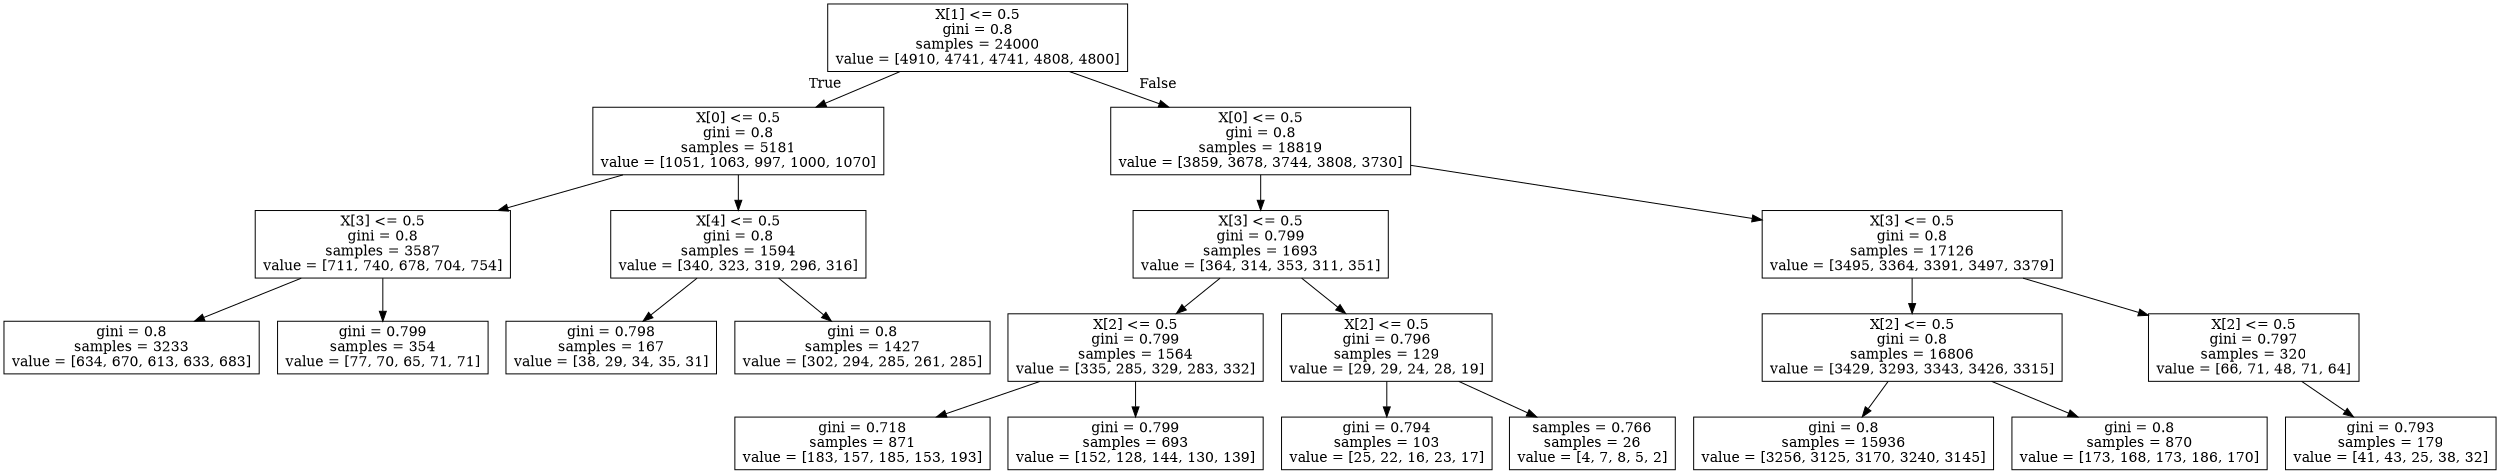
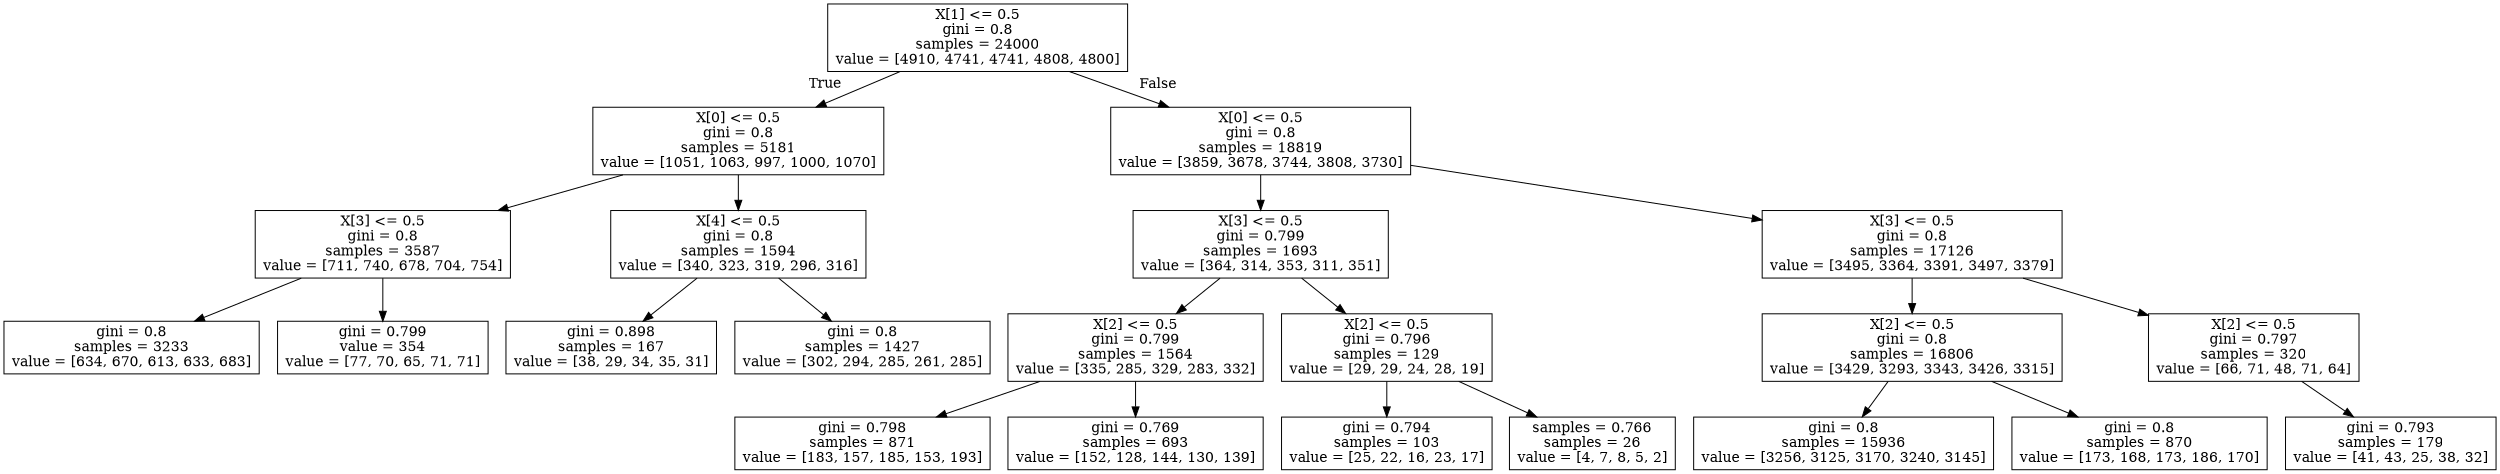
node "gini = 0.799 samples = 354 value = [77, 70, 65, 71, 71]": label "gini = 0.799 samples = 354 value = [77, 70, 65, 71, 71]" -> "gini = 0.799 value = 354 value = [77, 70, 65, 71, 71]"
node "gini = 0.798 samples = 167 value = [38, 29, 34, 35, 31]": label "gini = 0.798 samples = 167 value = [38, 29, 34, 35, 31]" -> "gini = 0.898 samples = 167 value = [38, 29, 34, 35, 31]"
node "gini = 0.718 samples = 871 value = [183, 157, 185, 153, 193]": label "gini = 0.718 samples = 871 value = [183, 157, 185, 153, 193]" -> "gini = 0.798 samples = 871 value = [183, 157, 185, 153, 193]"
node "gini = 0.799 samples = 693 value = [152, 128, 144, 130, 139]": label "gini = 0.799 samples = 693 value = [152, 128, 144, 130, 139]" -> "gini = 0.769 samples = 693 value = [152, 128, 144, 130, 139]"
